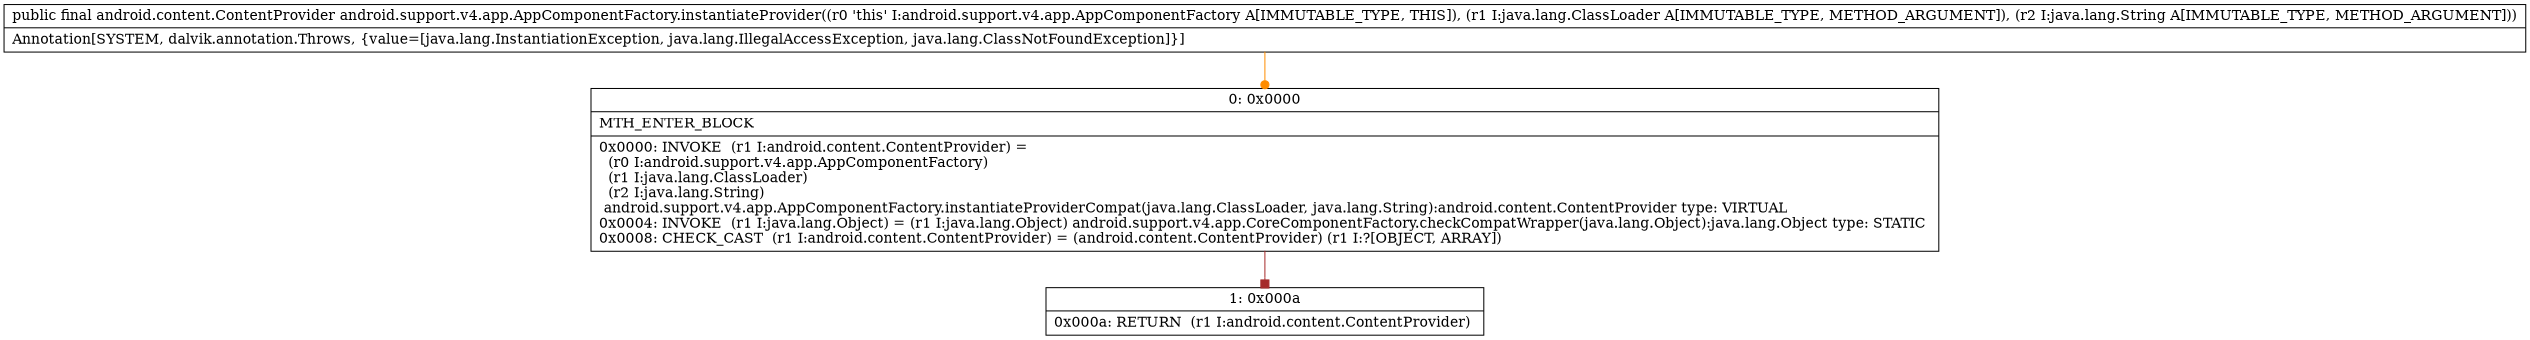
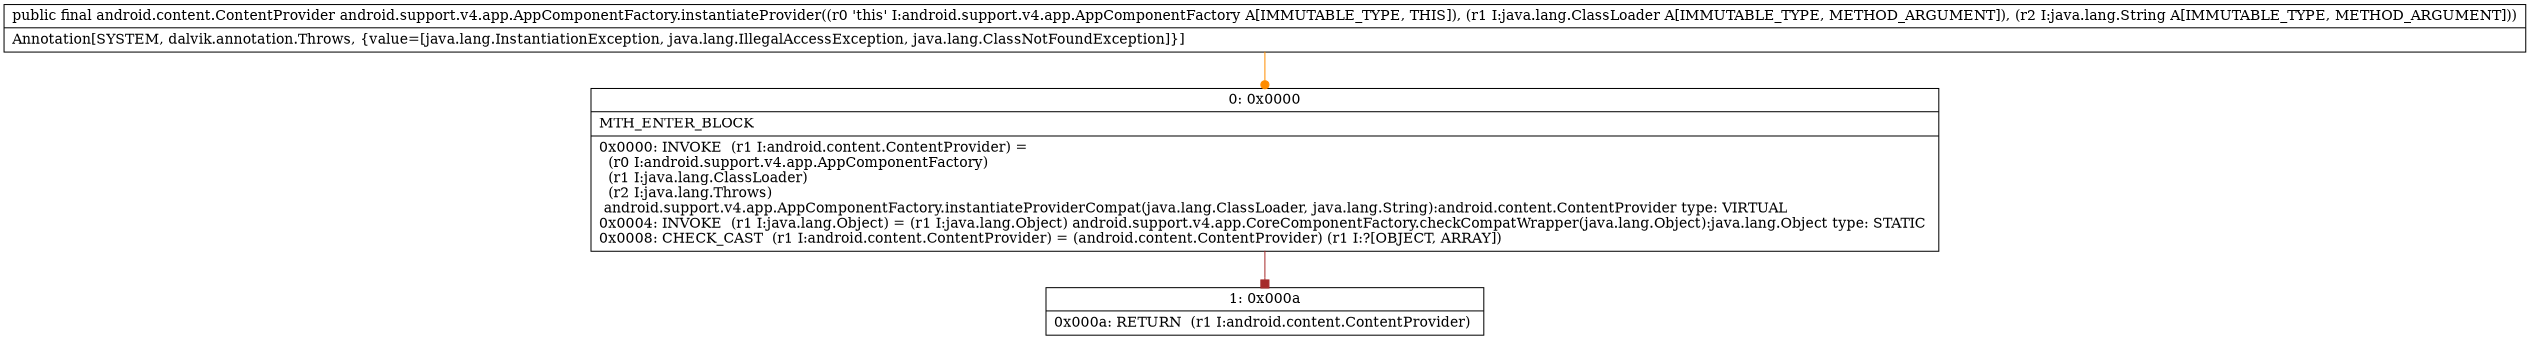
node "0: 0x0000": text "(r2 I:java.lang.String)" -> "(r2 I:java.lang.Throws)"
